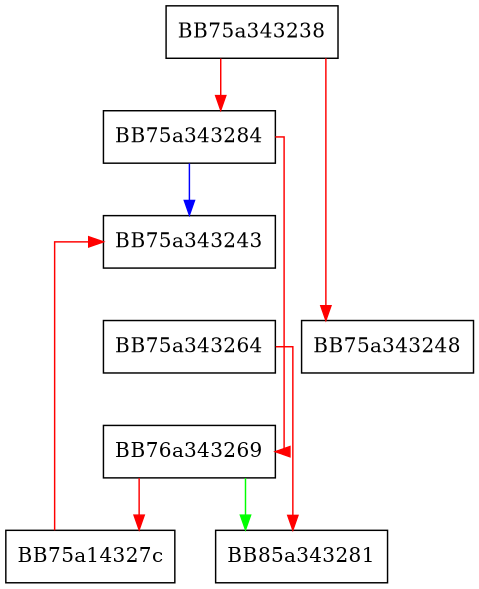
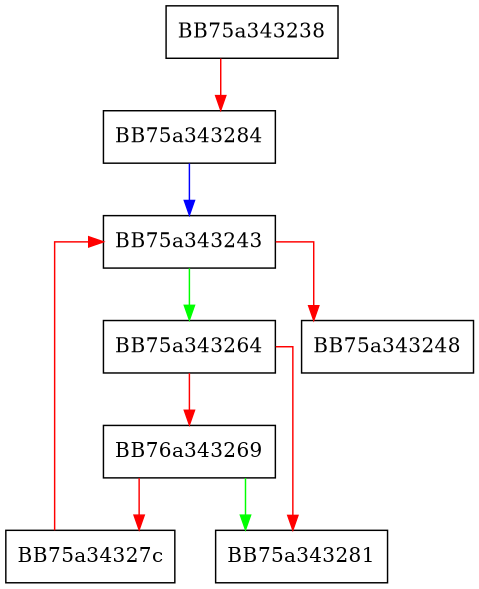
edge "BB75a343238" -> "BB75a343248": now "BB75a343243" -> "BB75a343248"
edge "BB75a343243" -> "BB75a343264": added
edge "BB75a343284" -> "BB76a343269": now "BB75a343264" -> "BB76a343269"
node "BB75a14327c": label "BB75a14327c" -> "BB75a34327c"
node "BB85a343281": label "BB85a343281" -> "BB75a343281"
